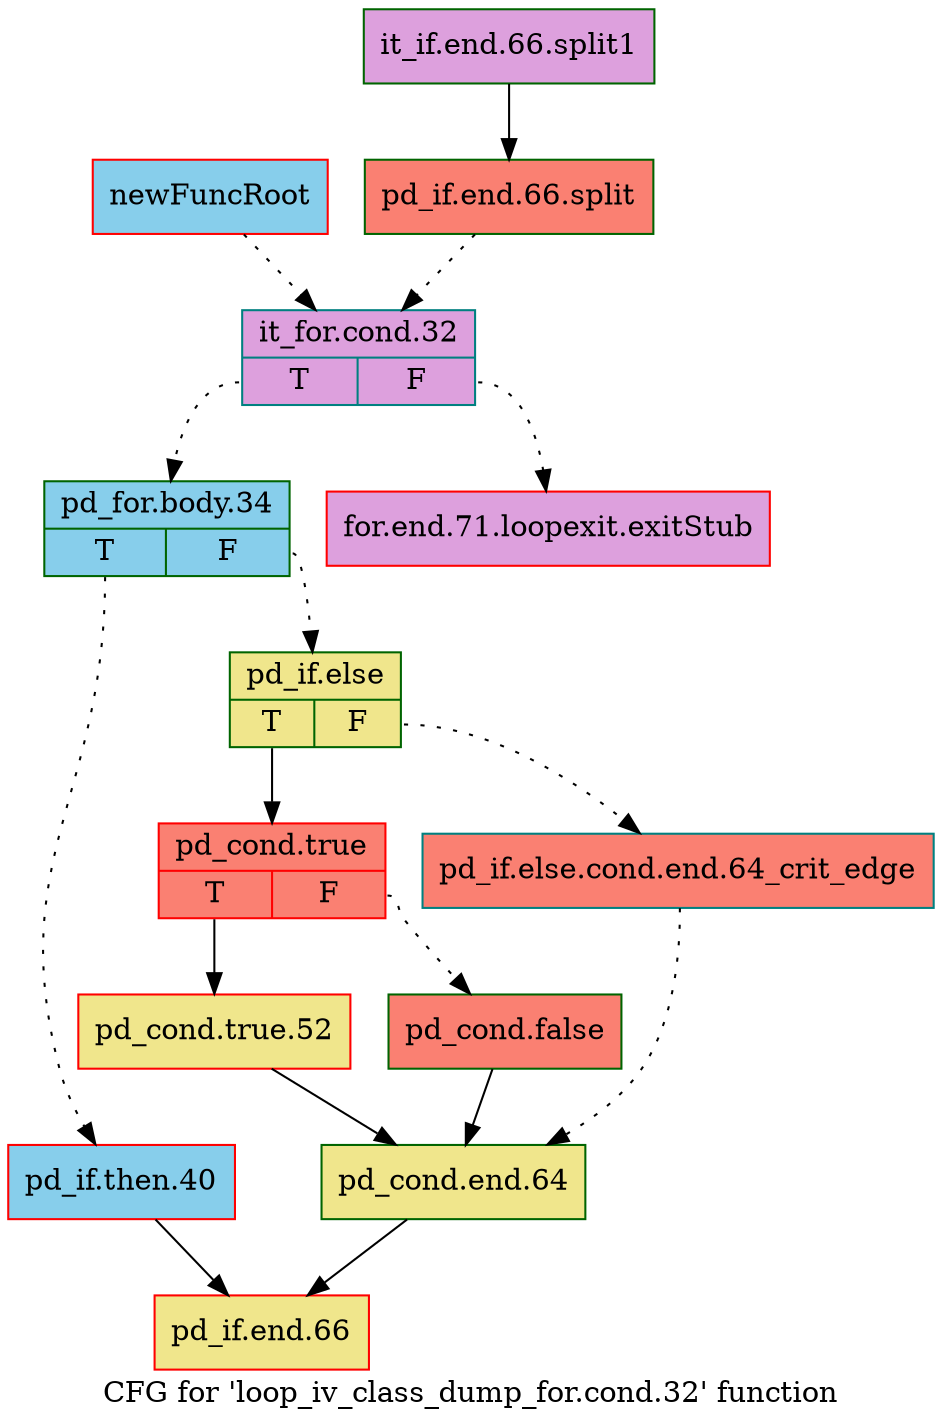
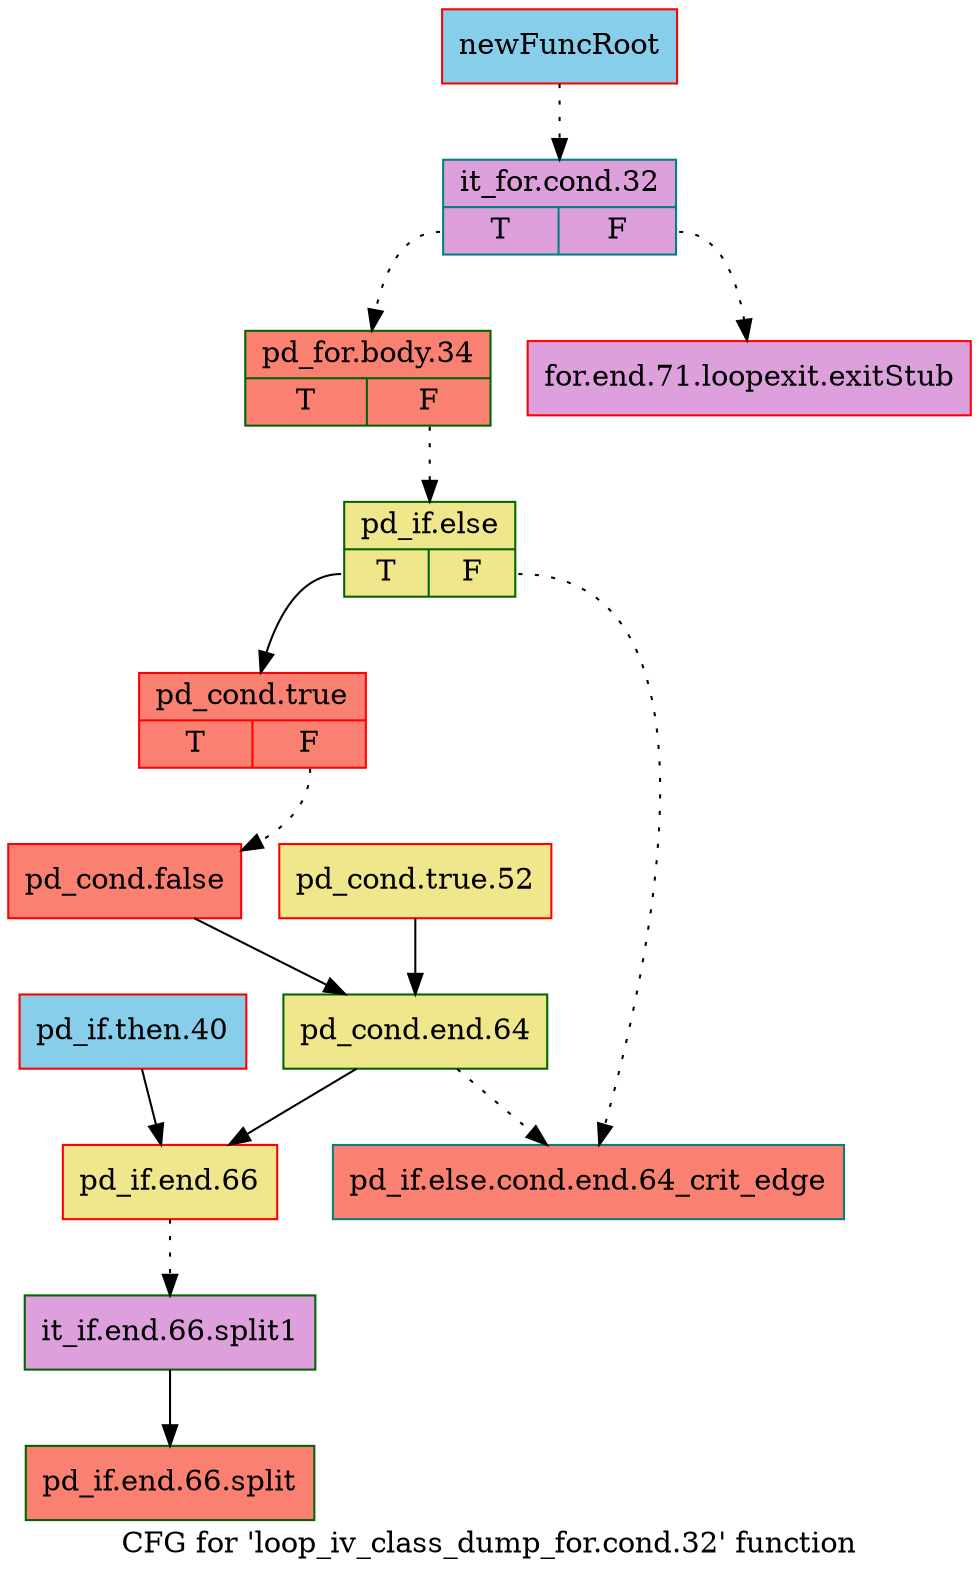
edge "pd_if.end.66.split" -> "it_for.cond.32": removed
node "pd_for.body.34": fillcolor skyblue -> salmon
edge "pd_for.body.34" -> "pd_if.then.40": removed
edge "pd_cond.true" -> "pd_cond.true.52": removed
node "pd_cond.false": color darkgreen -> red
edge "pd_if.else.cond.end.64_crit_edge" -> "pd_cond.end.64": reversed
edge "pd_if.end.66" -> "it_if.end.66.split1": added
